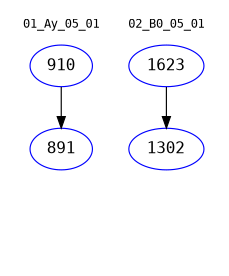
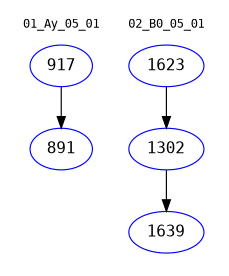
node "910": label "910" -> "917"
node "1639": added
